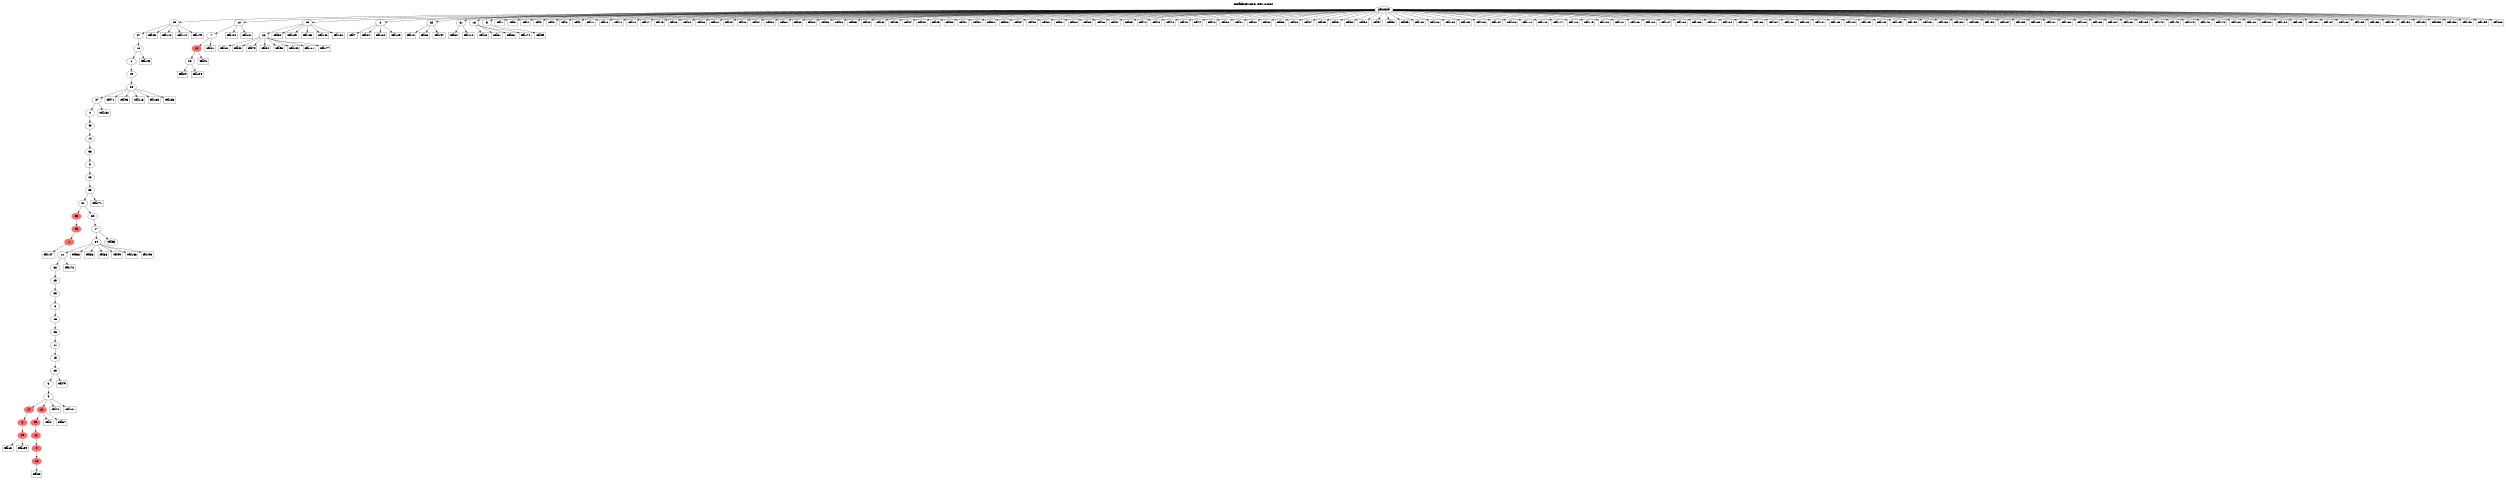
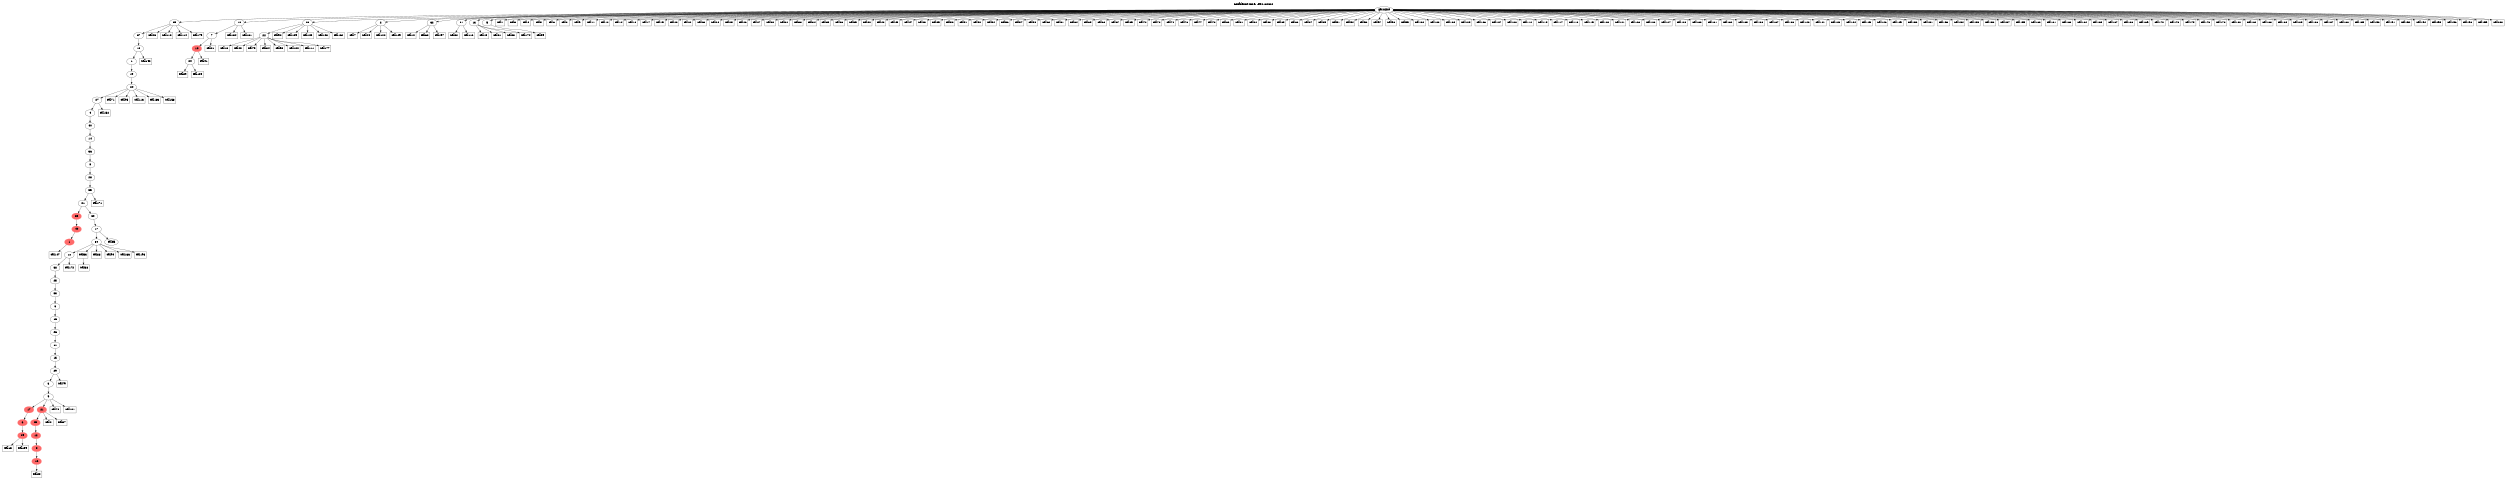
edge "34" -> "cell38": now "cell53" -> "cell38"
